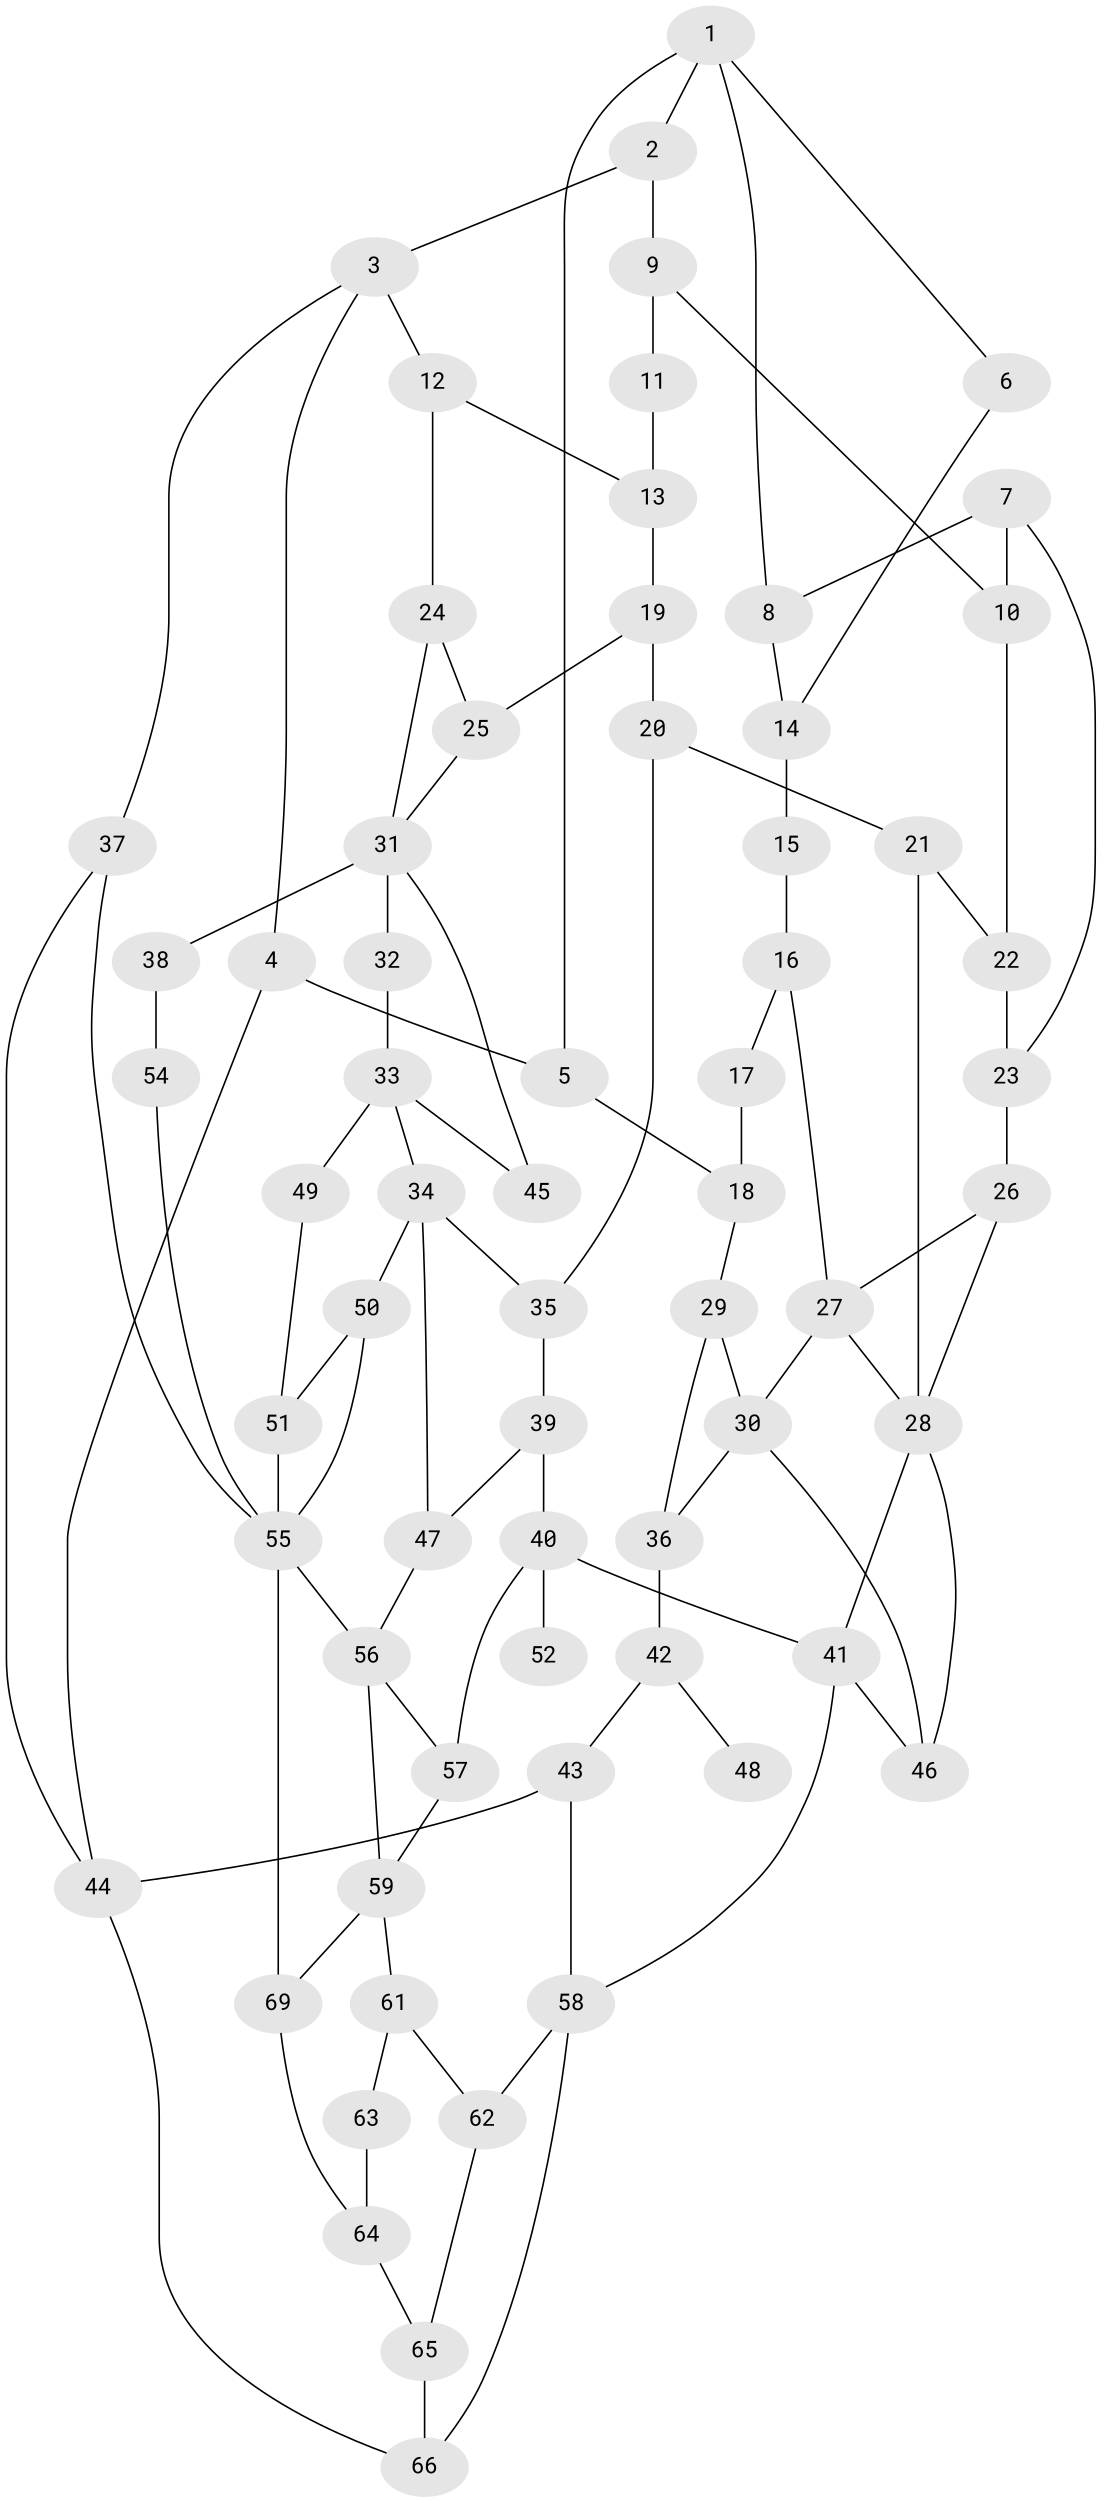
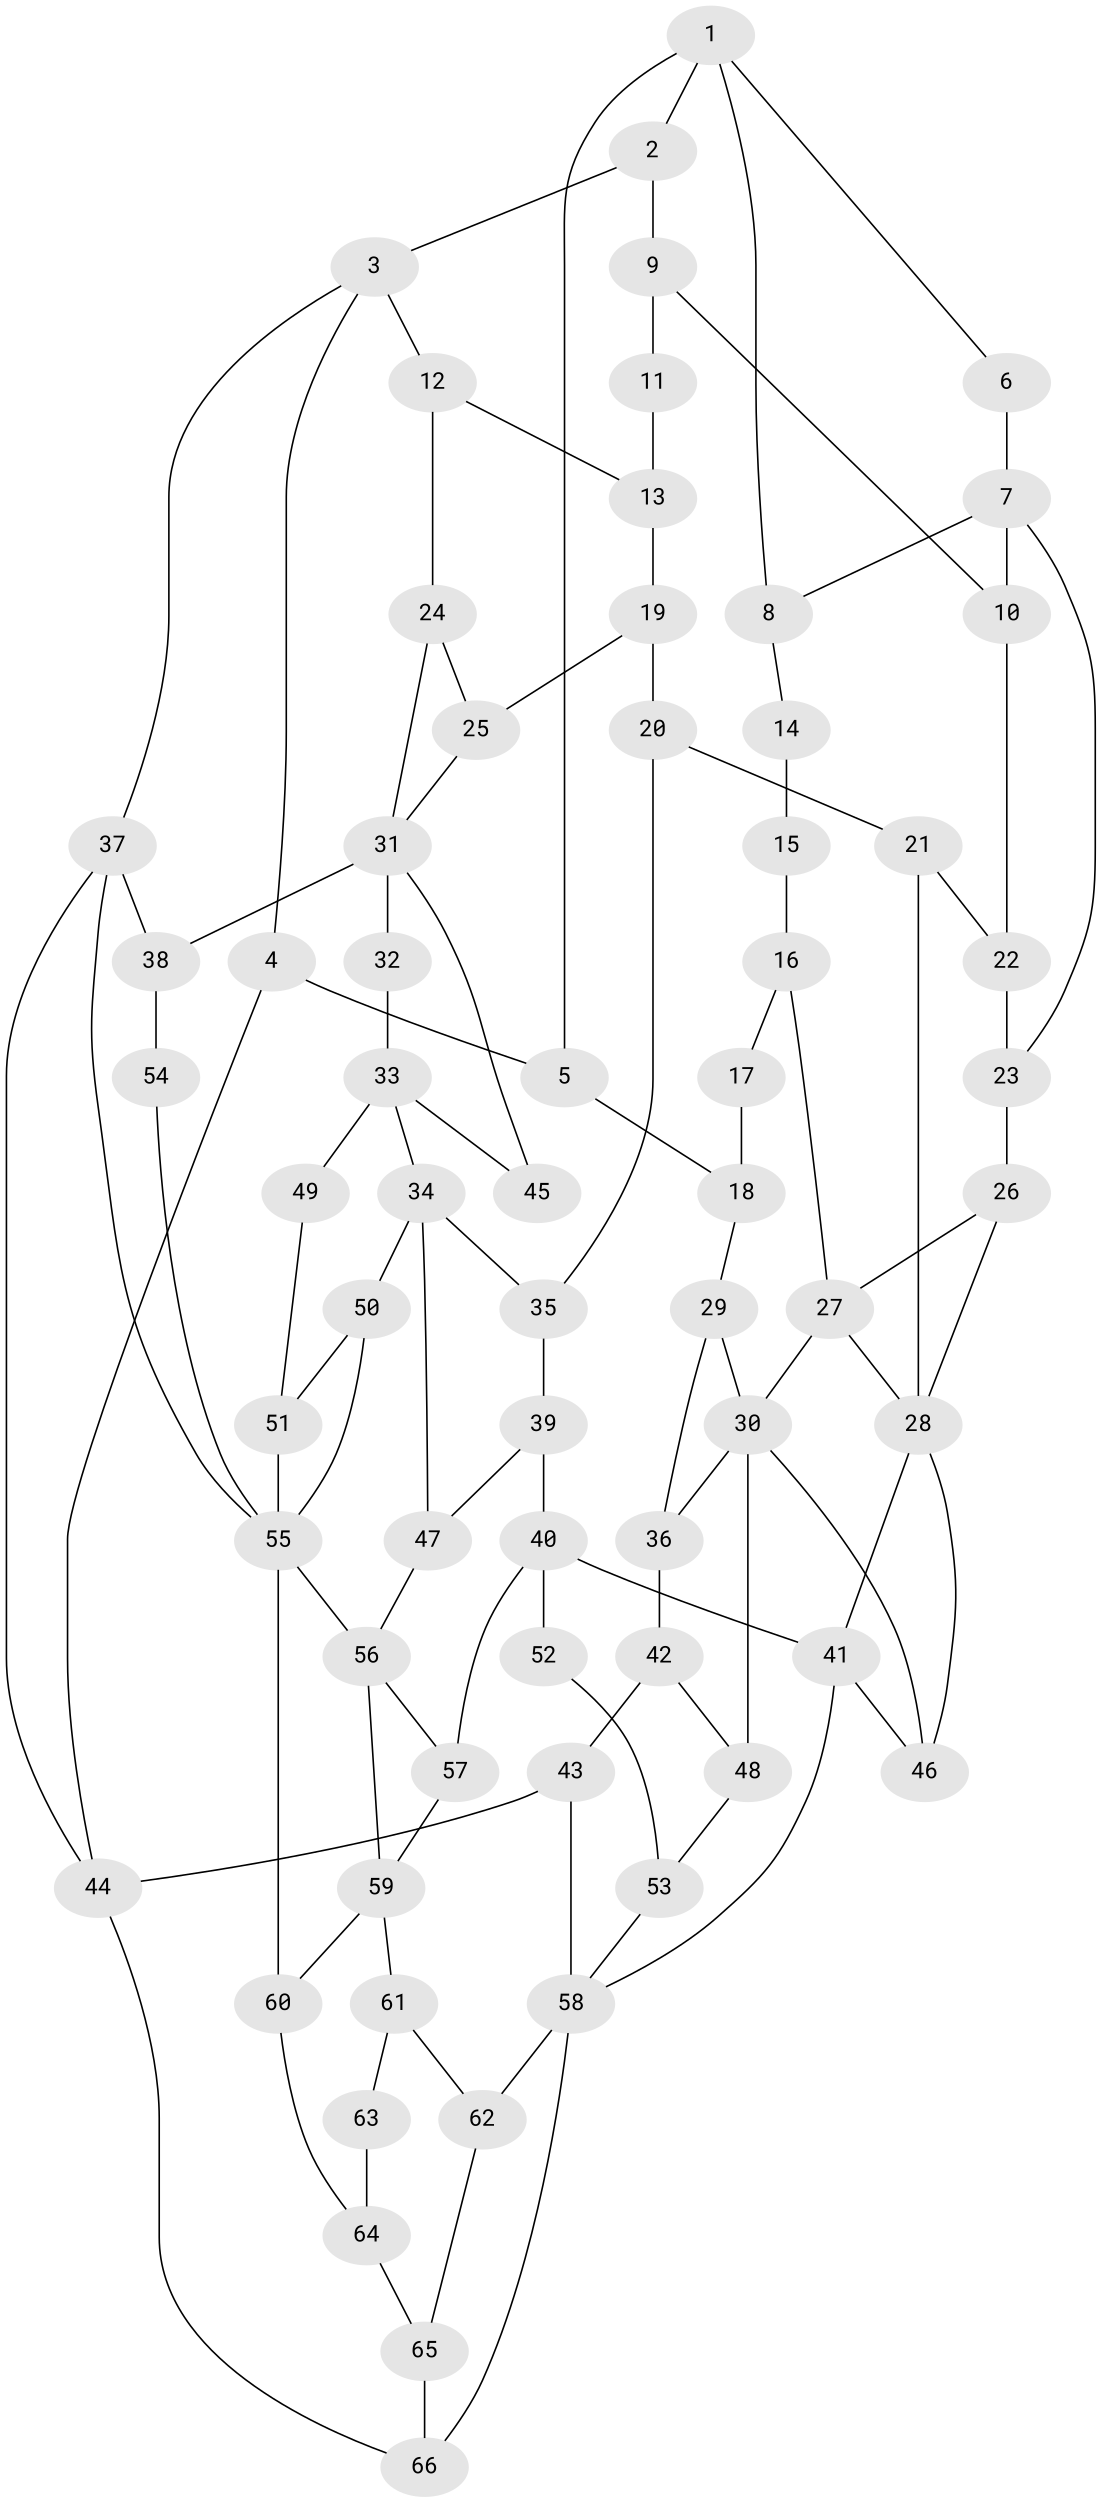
edge "6" -- "14": now "6" -- "7"
edge "37" -- "38": added
edge "30" -- "48": added
node "53": added
node "69": label "69" -> "60"
